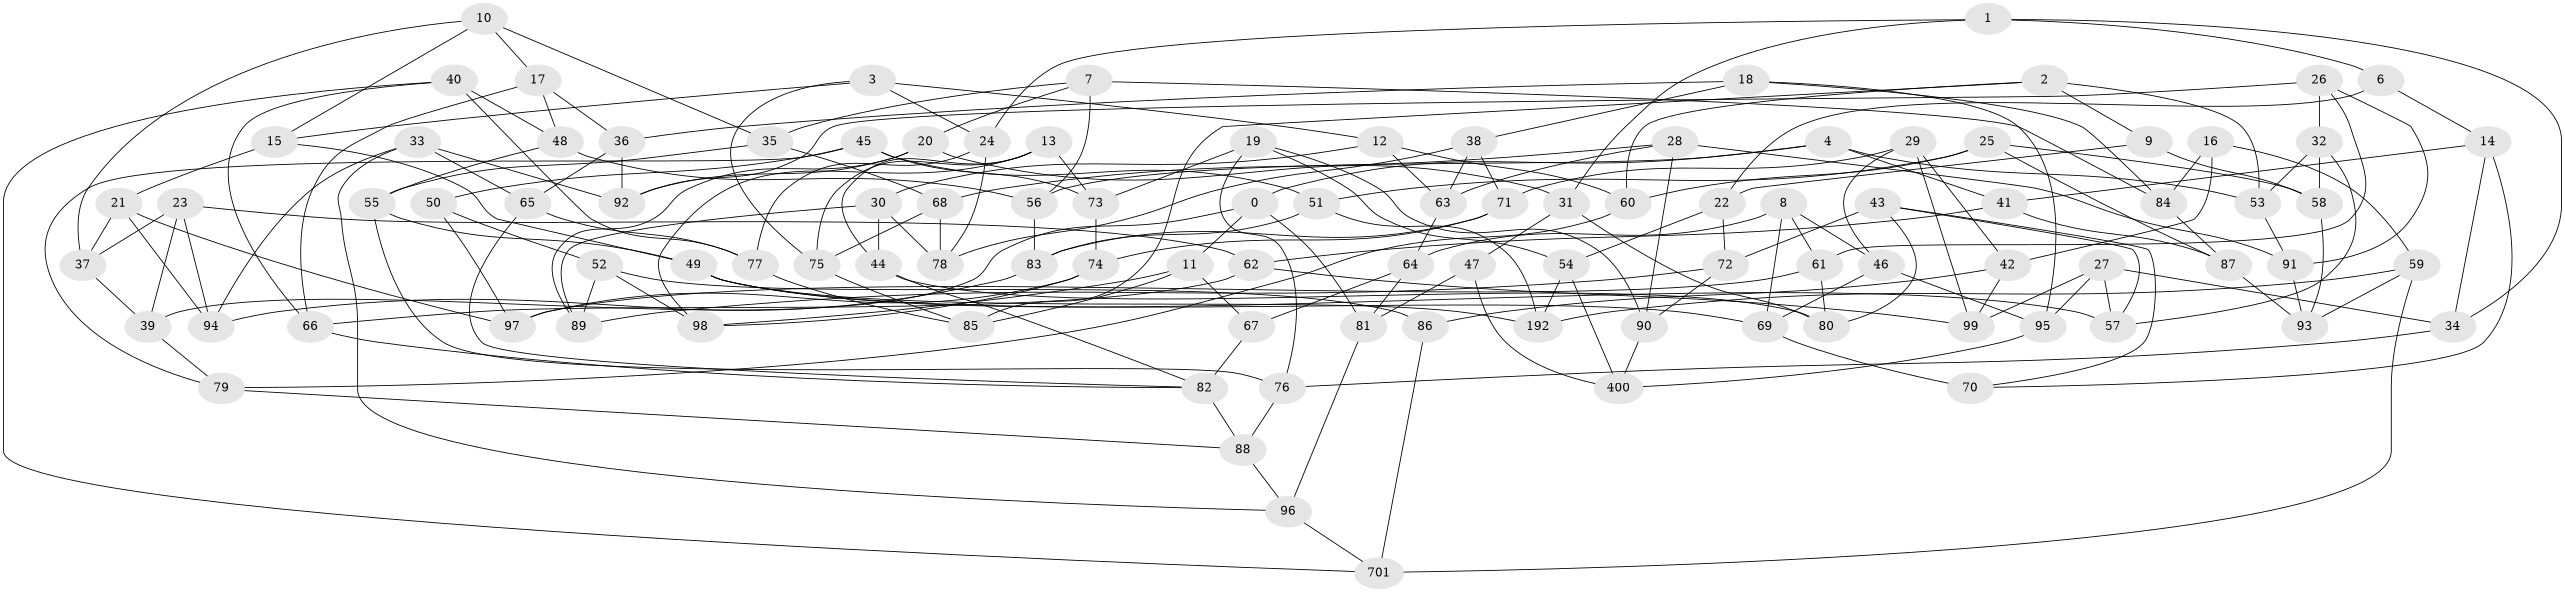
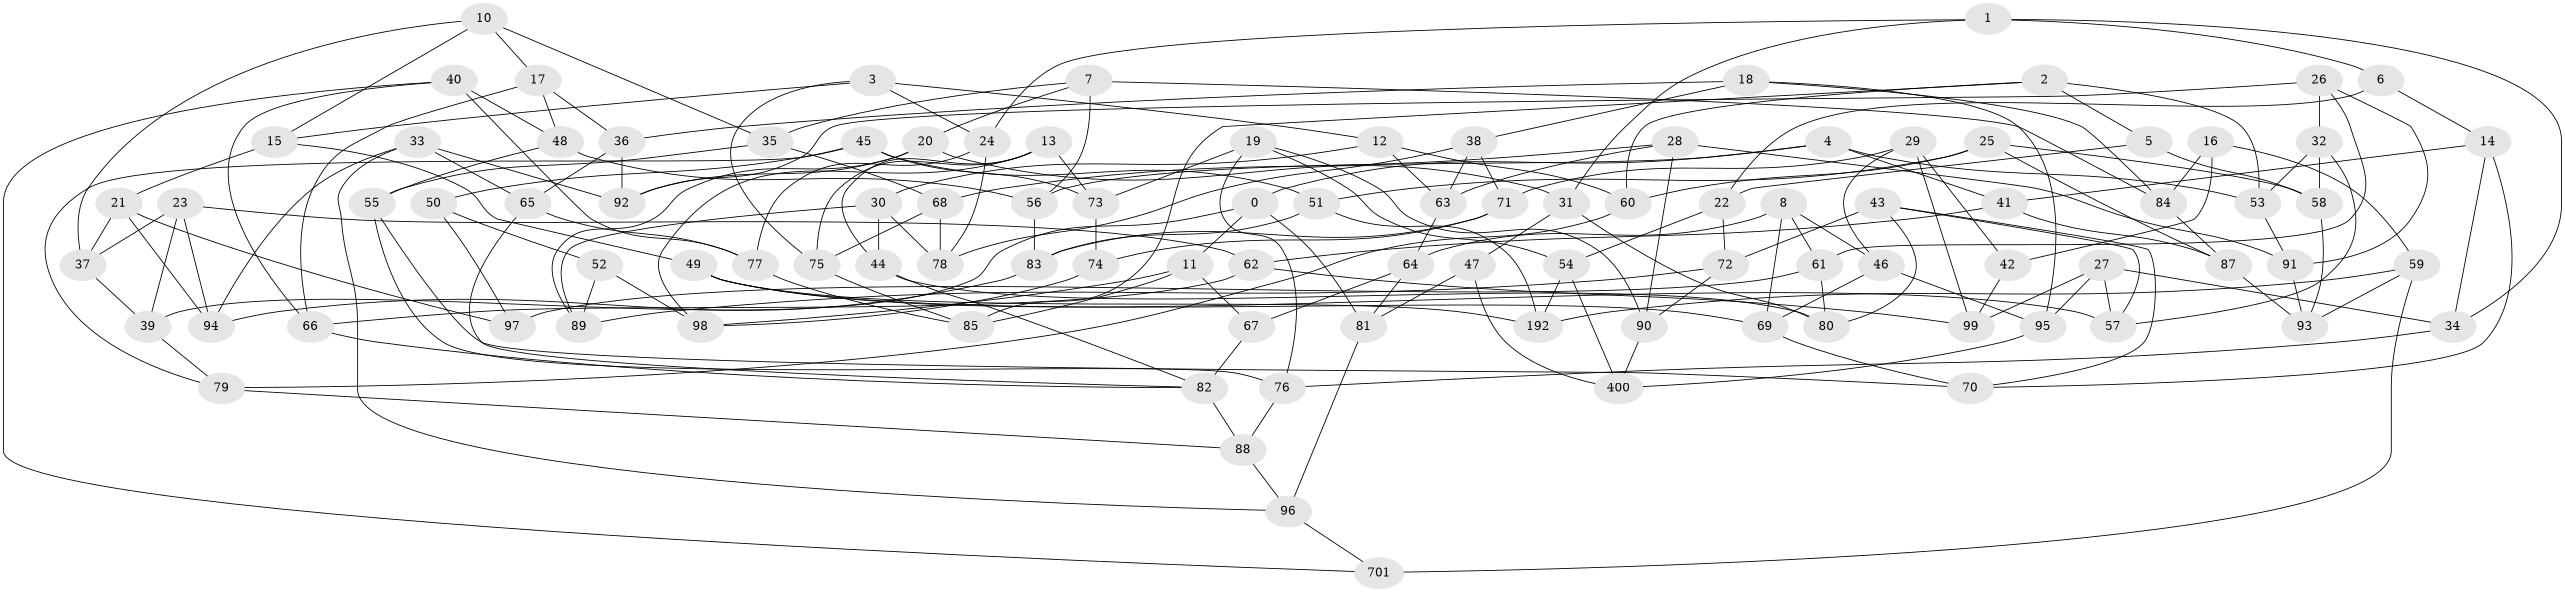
node "9": label "9" -> "5"
edge "55" -- "49": now "55" -- "70"
edge "74" -- "97": removed
node "86": removed
